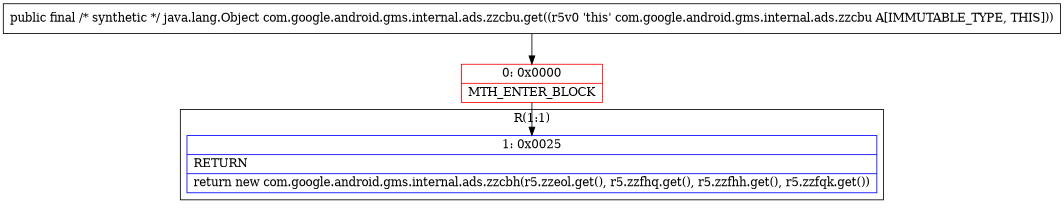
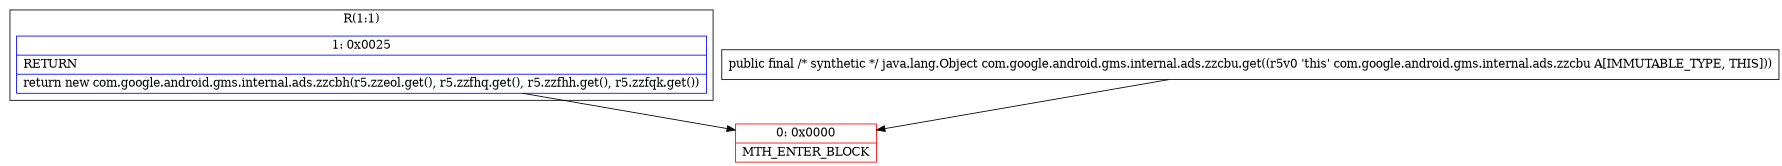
edge "0: 0x0000" -> "1: 0x0025": reversed
